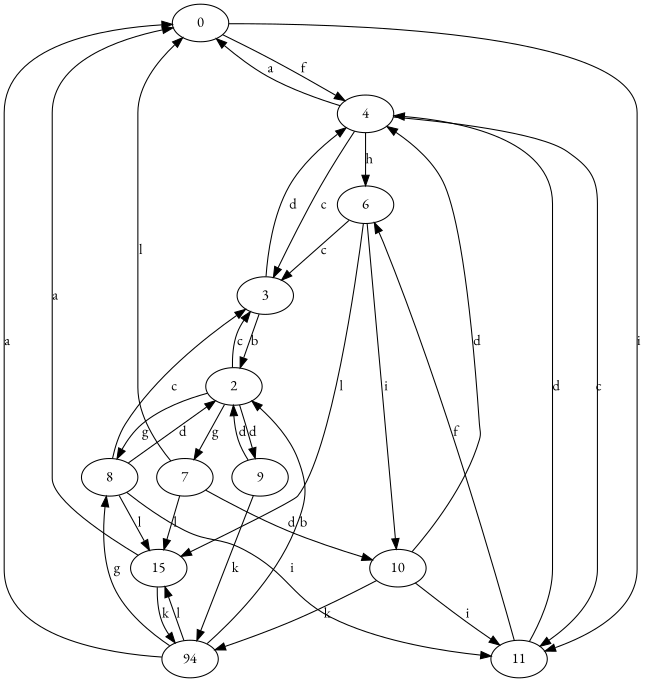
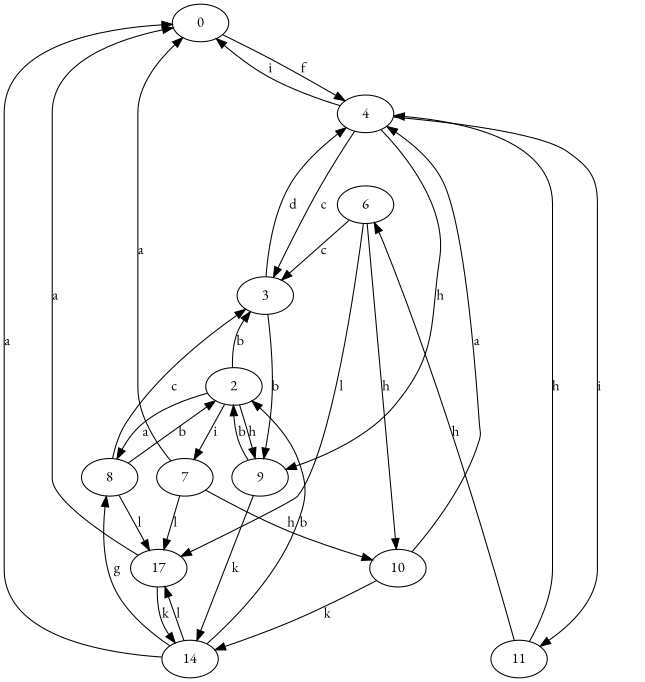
edge "4" -> "0": label "a" -> "i"
edge "4" -> "6": now "4" -> "9"
edge "0" -> "11": removed, label "i"
edge "7" -> "0": label "l" -> "a"
edge "3" -> "2": now "3" -> "9"
edge "2" -> "3": label "c" -> "b"
edge "10" -> "4": label "d" -> "a"
edge "6" -> "10": label "i" -> "h"
edge "11" -> "4": label "d" -> "h"
edge "4" -> "11": label "c" -> "i"
edge "2" -> "8": label "g" -> "a"
edge "8" -> "2": label "d" -> "b"
edge "2" -> "7": label "g" -> "i"
edge "9" -> "2": label "d" -> "b"
edge "2" -> "9": label "d" -> "h"
edge "11" -> "6": label "f" -> "h"
edge "7" -> "10": label "d" -> "h"
node "15": label "15" -> "17"
edge "8" -> "11": removed, label "i"
edge "10" -> "11": removed, label "i"
node "94": label "94" -> "14"
